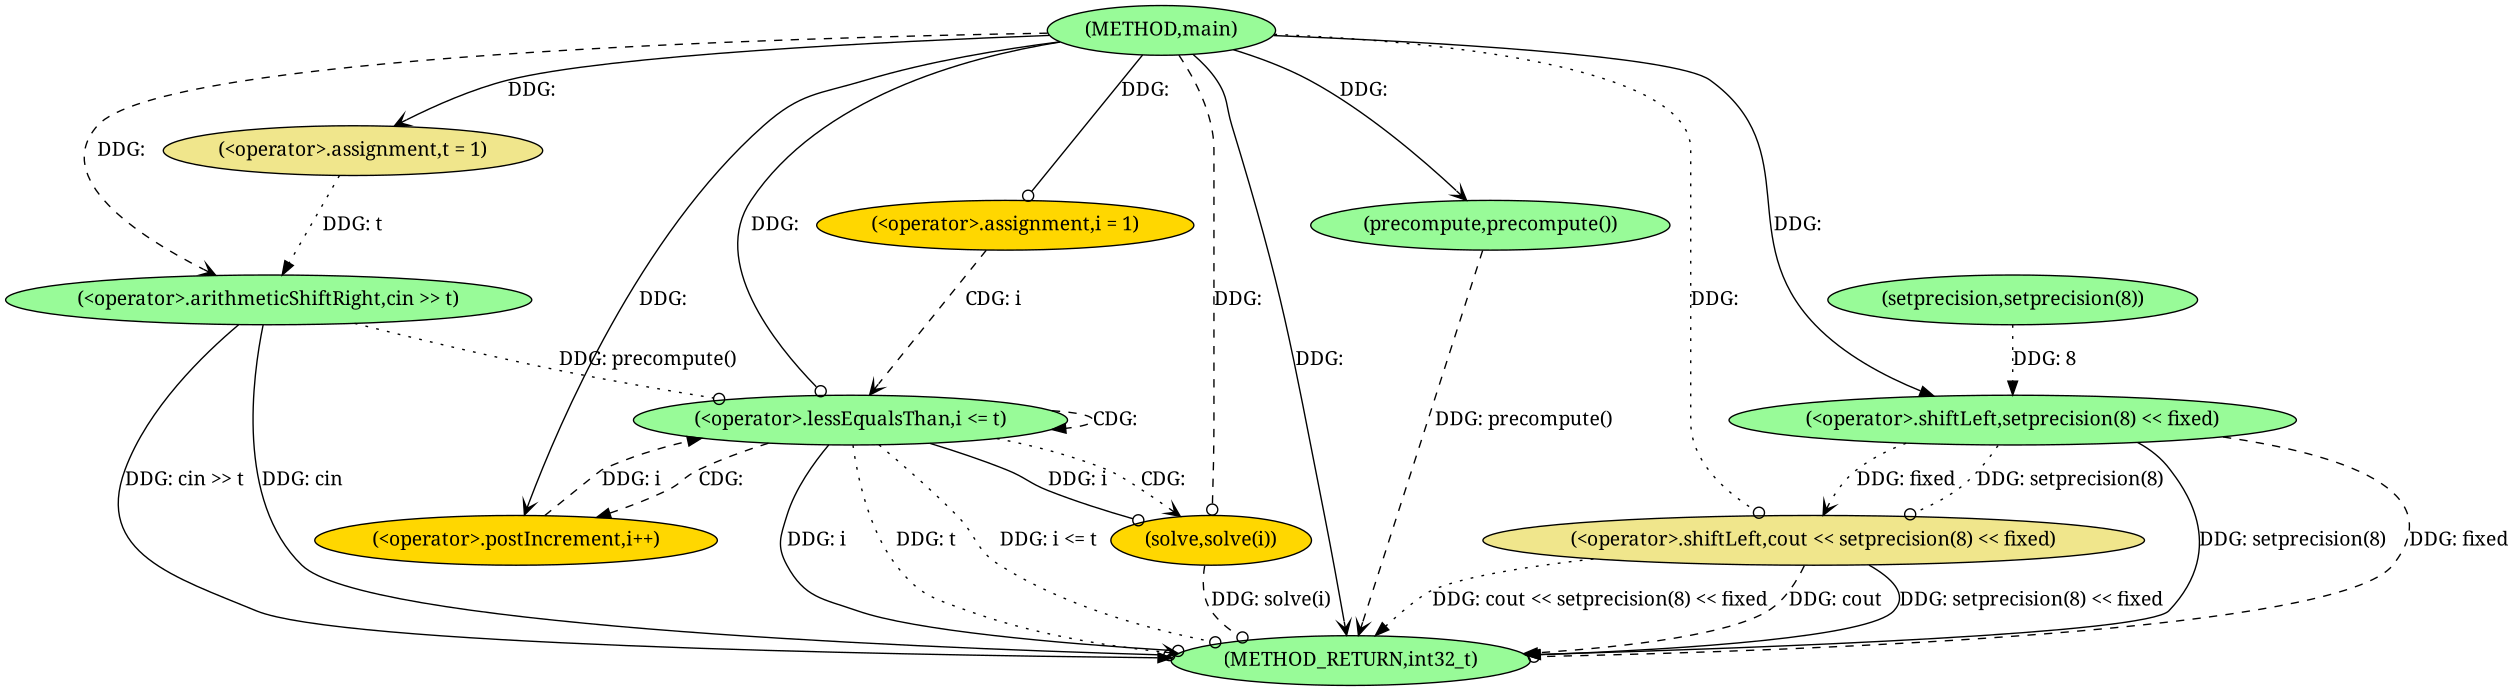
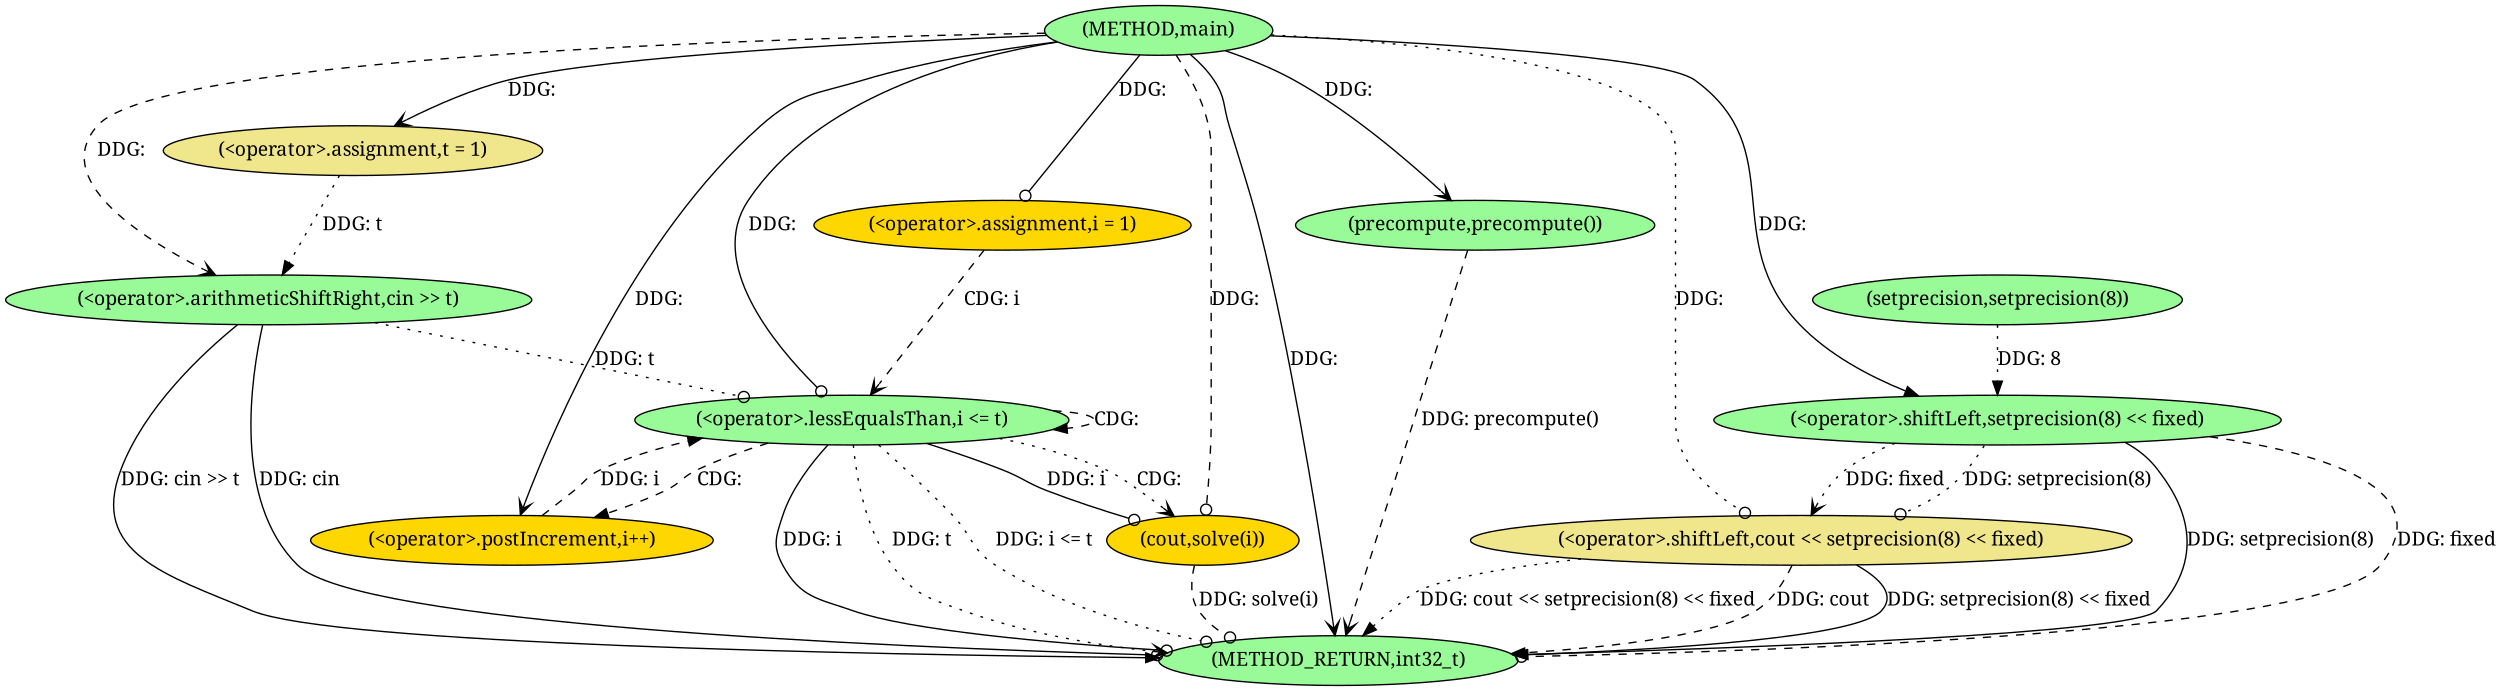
edge "(<operator>.arithmeticShiftRight,cin >> t)" -> "(<operator>.lessEqualsThan,i <= t)": label "DDG: precompute()" -> "DDG: t"
node "(solve,solve(i))": label "(solve,solve(i))" -> "(cout,solve(i))"
